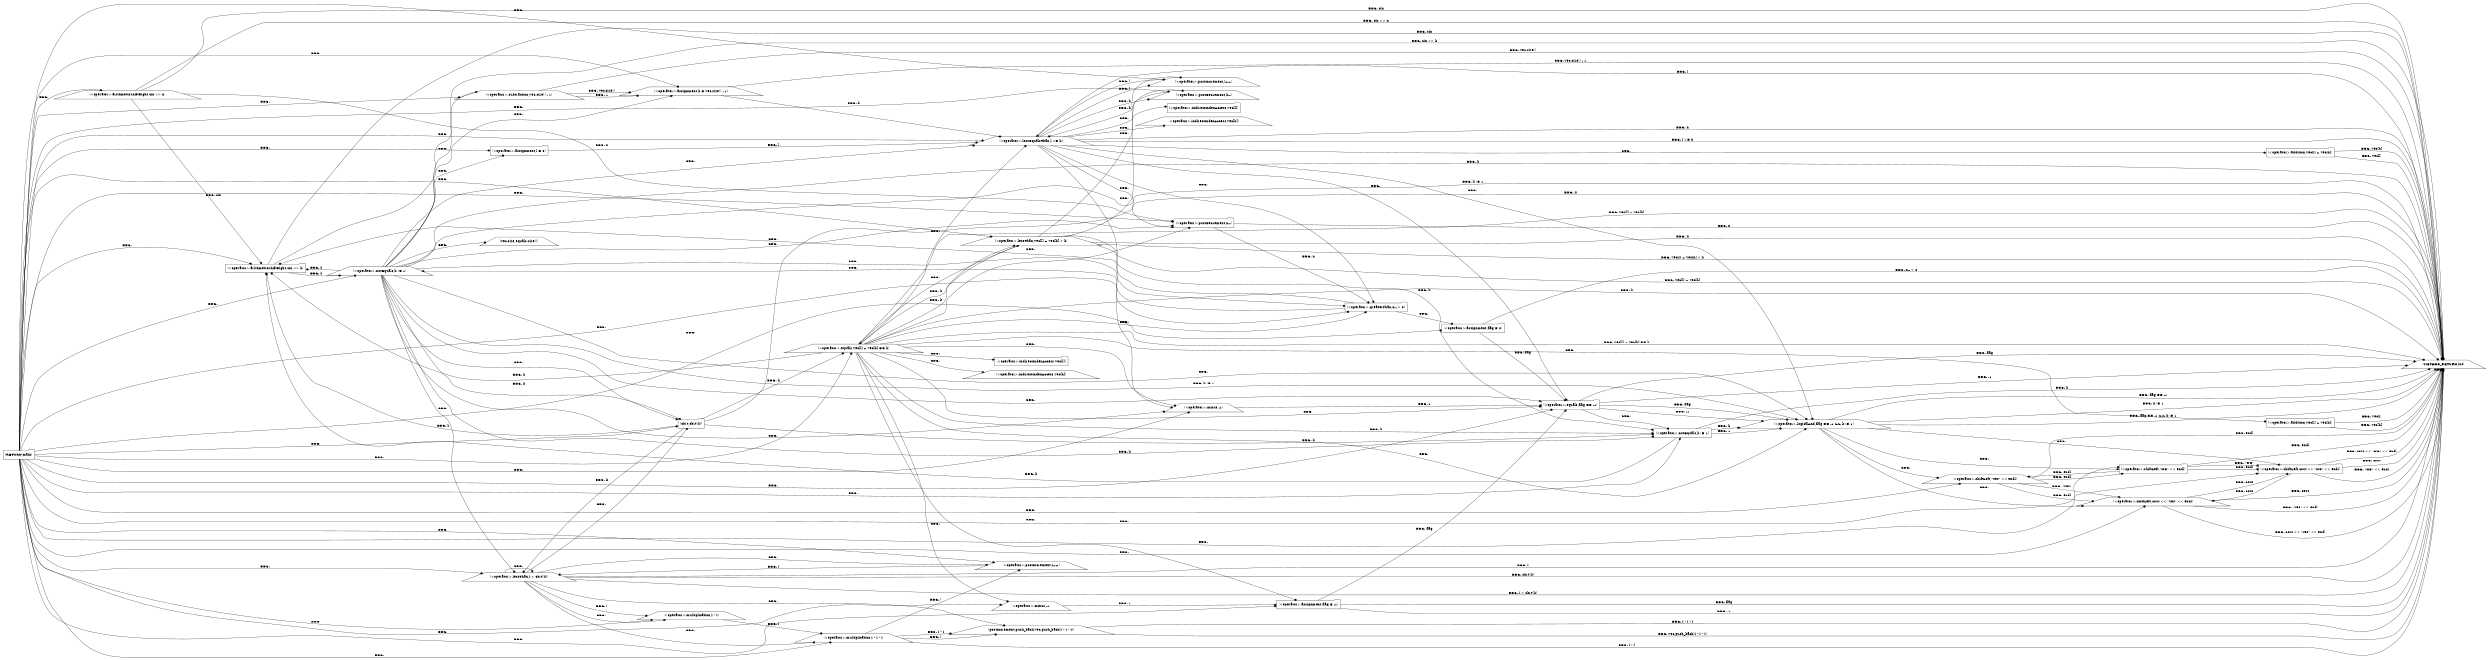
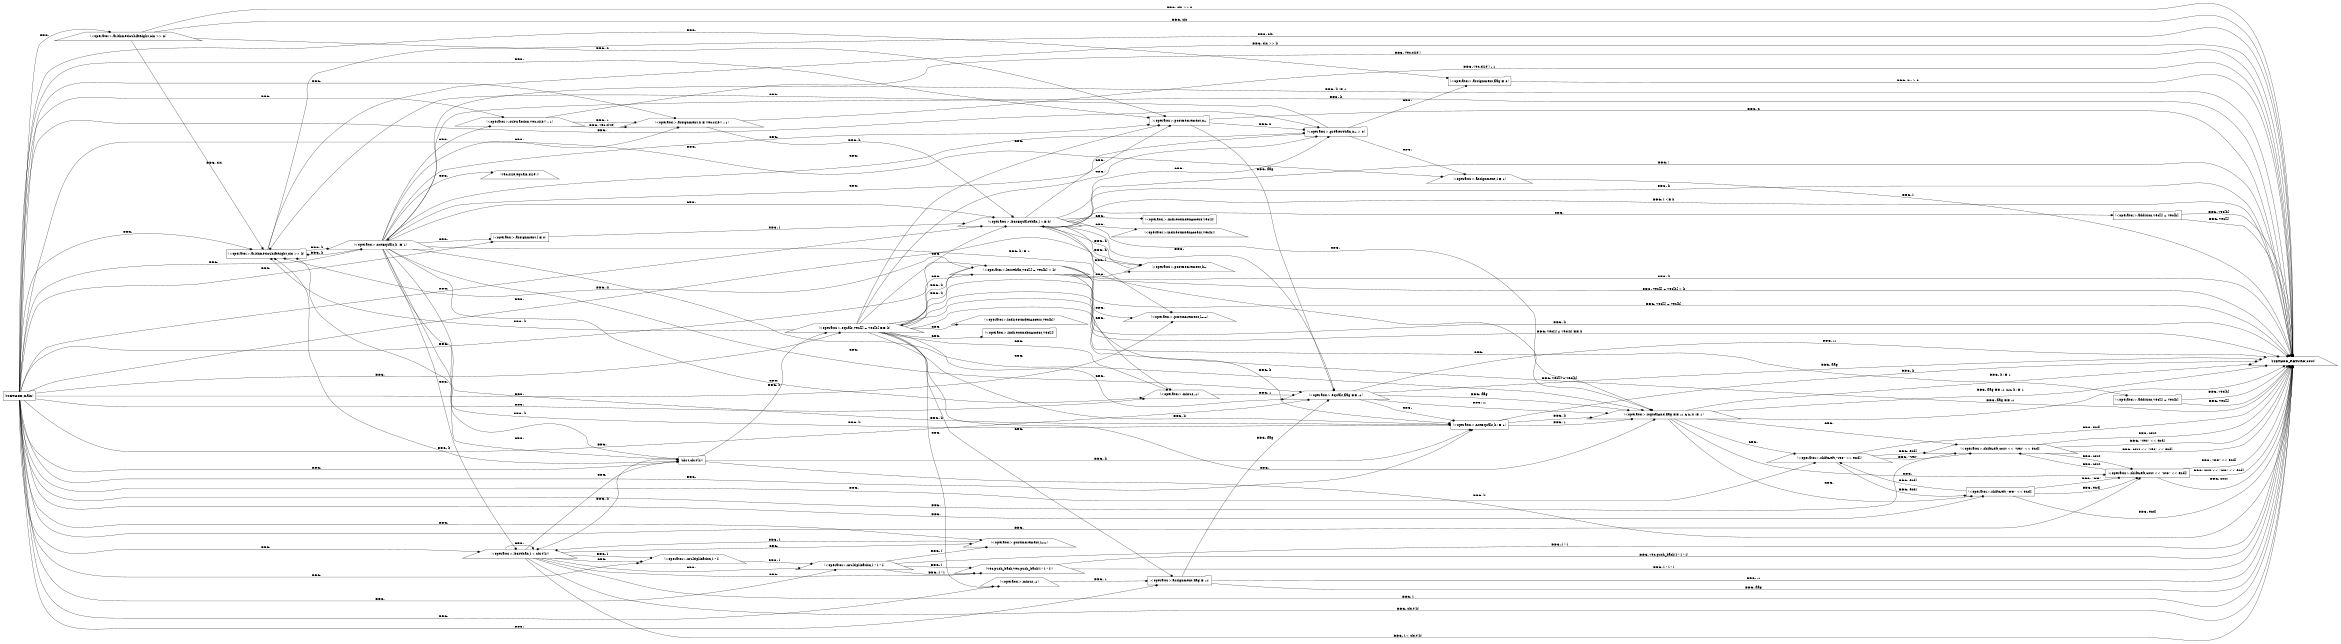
edge "(<operator>.postIncrement,l++)" -> "(<operator>.lessEqualsThan,l <= h)": removed, label "DDG: l"
node "(<operator>.assignment,i = 1)": added
edge "(<operator>.lessThan,vec[l] + vec[h] < k)" -> "(<operator>.arithmeticShiftRight,cin >> k)": added, label "DDG: k"
node "(METHOD_RETURN,int)": label "(METHOD_RETURN,int)" -> "(METHOD_RETURN,cout)"
edge "(<operator>.assignment,flag = 0)" -> "(<operator>.equals,flag == -1)": now "(<operator>.postDecrement,n--)" -> "(<operator>.equals,flag == -1)"
node "(<operator>.equals,flag == -1)": shape folder -> trapezium
node "(RETURN,main)": label "(RETURN,main)" -> "(METHOD,main)"
node "(postIncrement.push_back,vec.push_back(i * i * i))": label "(postIncrement.push_back,vec.push_back(i * i * i))" -> "(vec.push_back,vec.push_back(i * i * i))"
